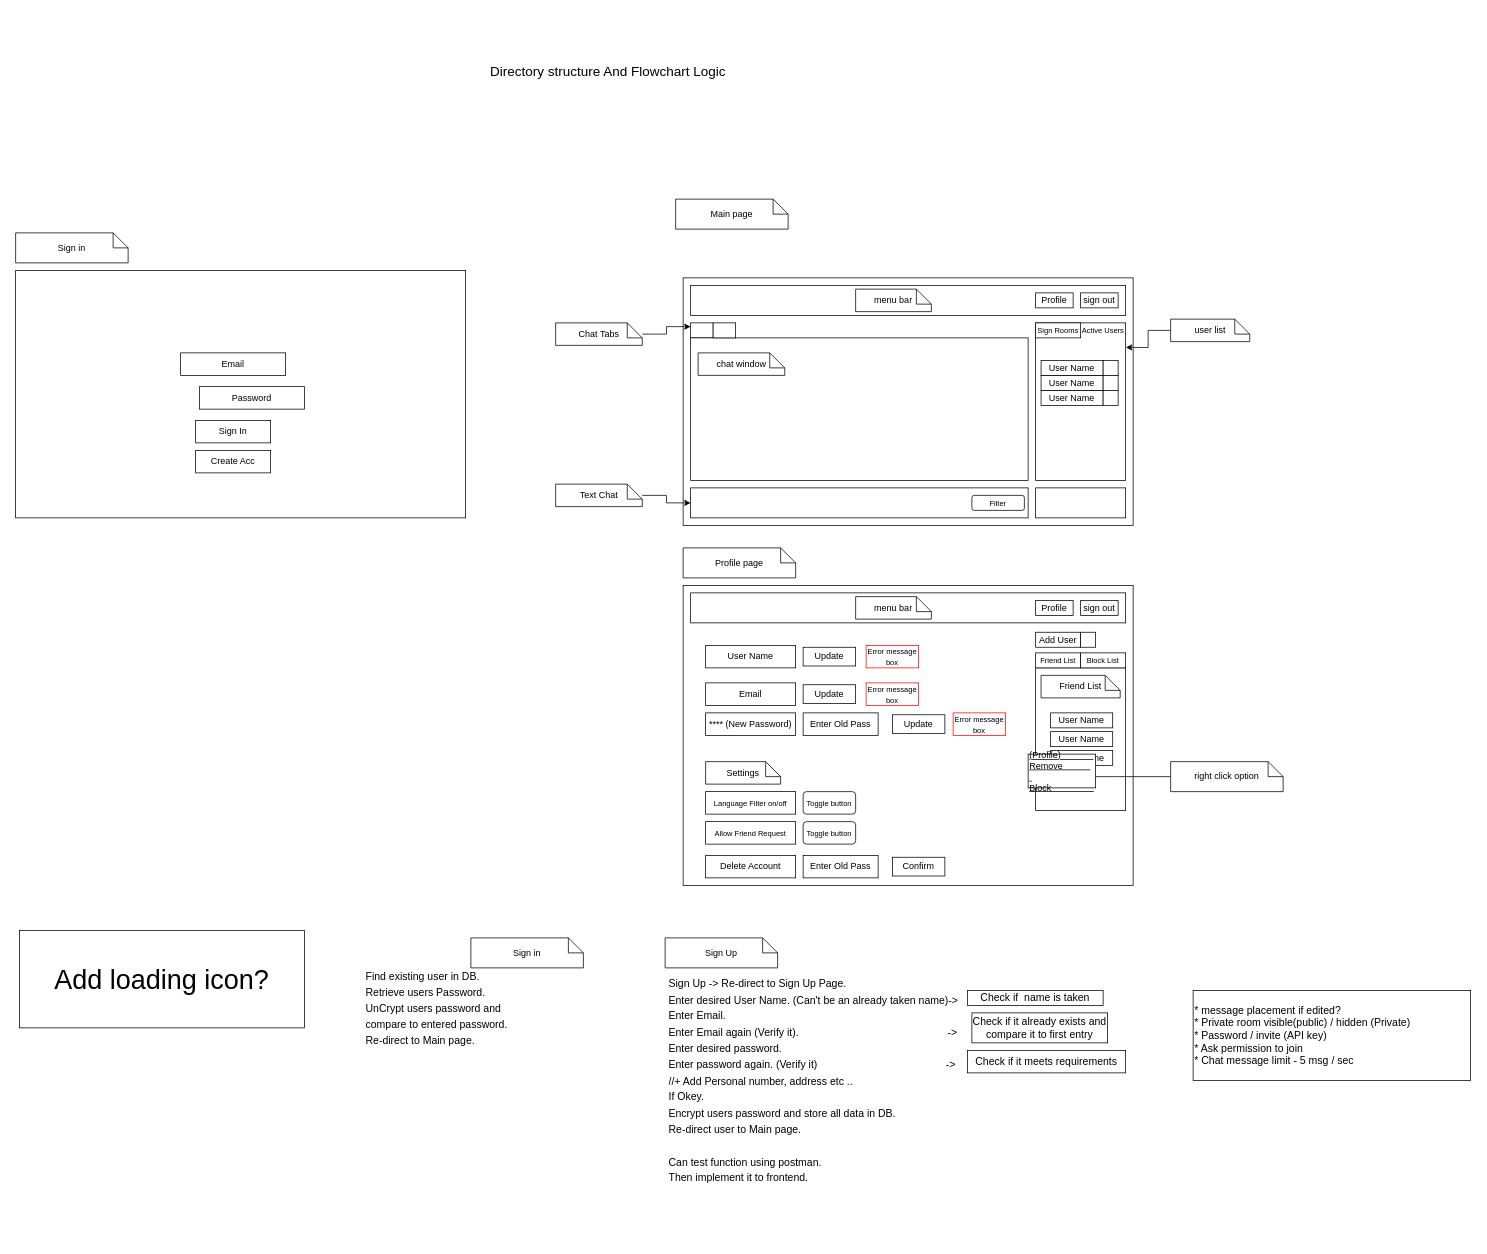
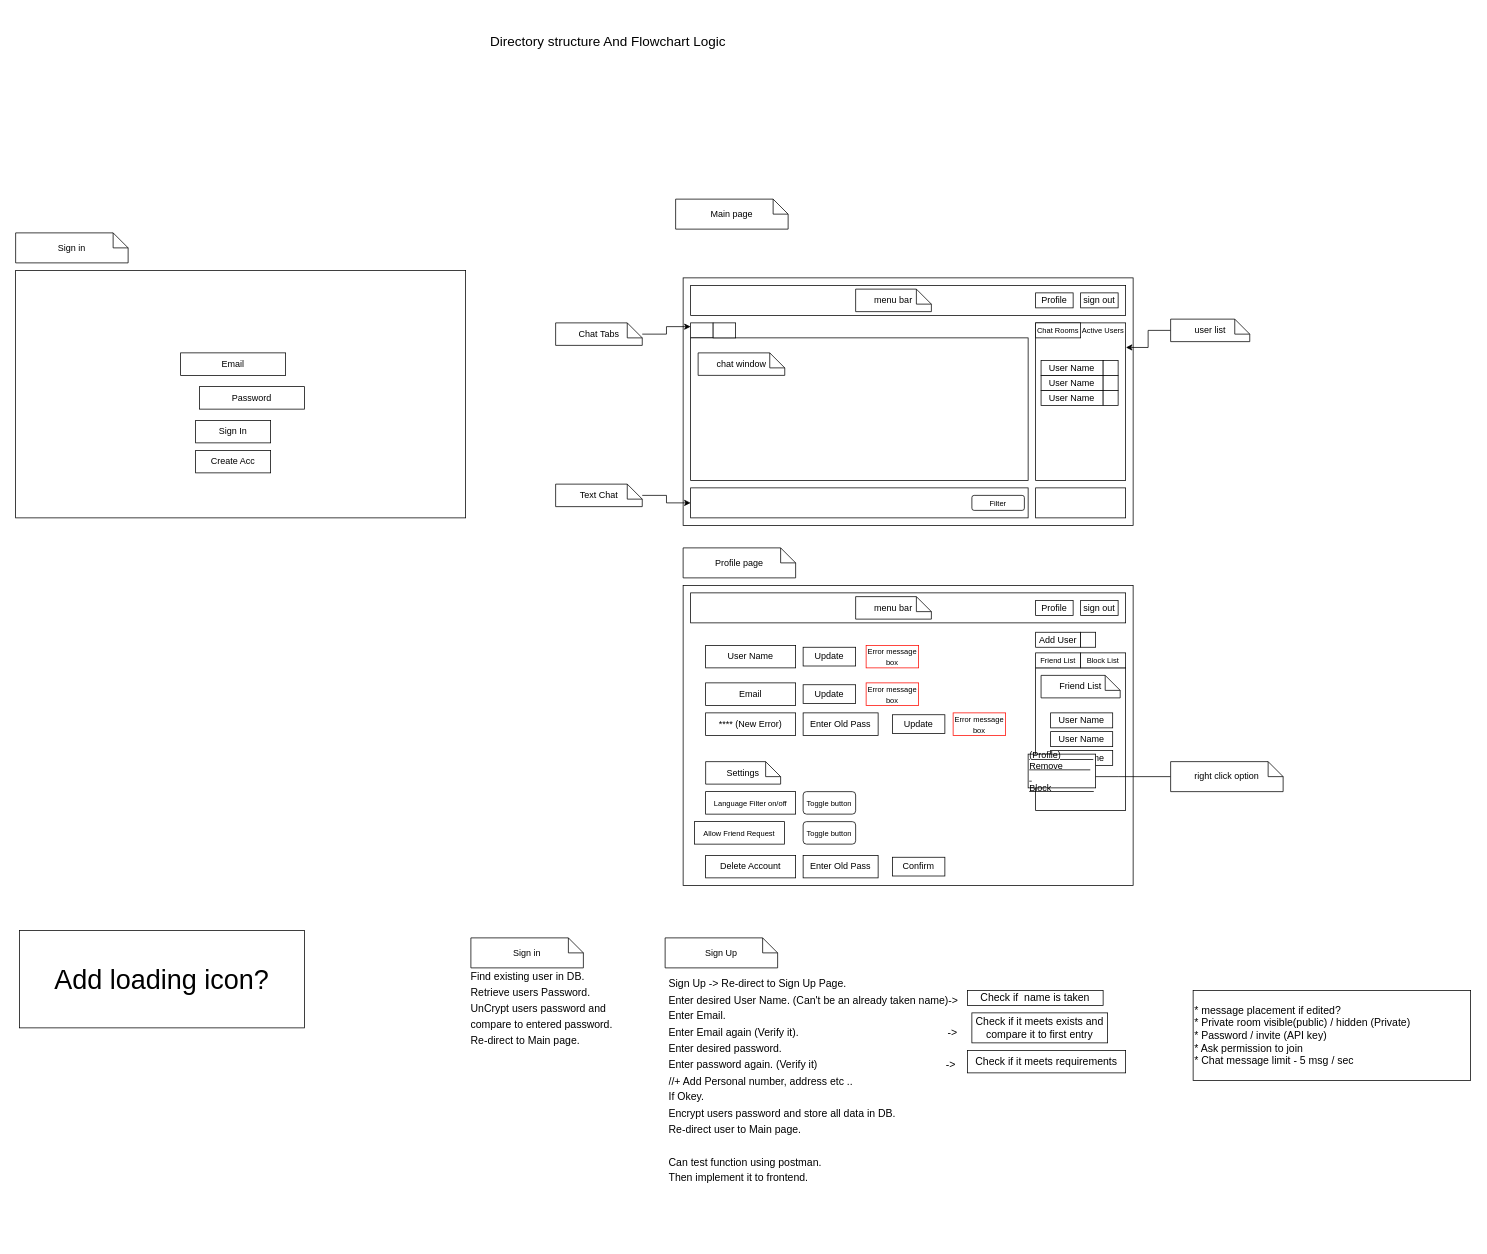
node "Directory structure And Flowchart Logic": moved (608, 72) -> (608, 42)
node "Sign Rooms": label "Sign Rooms" -> "Chat Rooms"
node "**** (New Password)": label "**** (New Password)" -> "**** (New Error)"
node "Allow Friend Request": moved (750, 833) -> (739, 833)
node "Find existing user in DB. Retrieve users Password. UnCrypt users password and compare to entered password. Re-direct to Main page.": moved (452, 1017) -> (557, 1017)
node "Check if it already exists and compare it to first entry": label "Check if it already exists and compare it to first entry" -> "Check if it meets exists and compare it to first entry"
